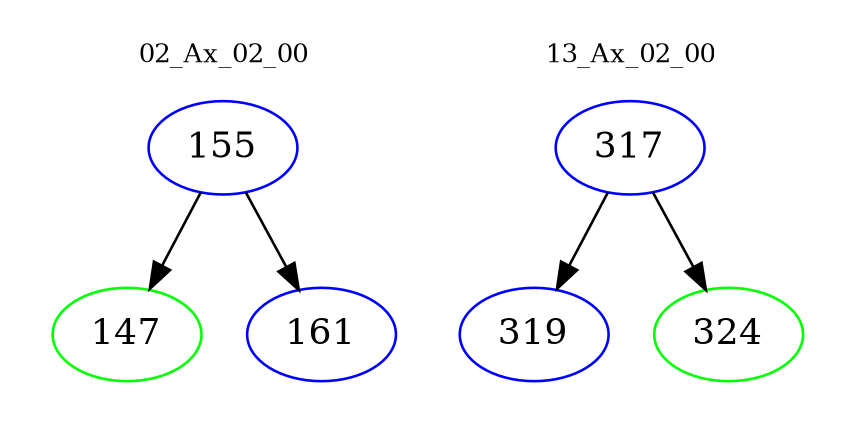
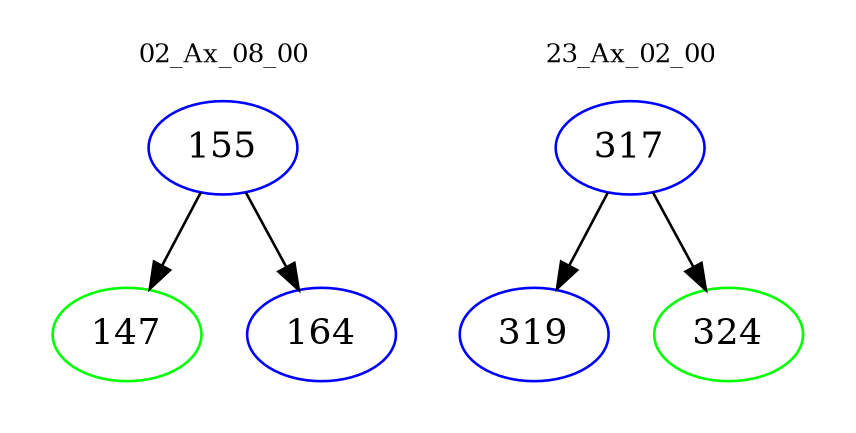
cluster "02_Ax_02_00": label "02_Ax_02_00" -> "02_Ax_08_00"
cluster "13_Ax_02_00": label "13_Ax_02_00" -> "23_Ax_02_00"
node "161": label "161" -> "164"
